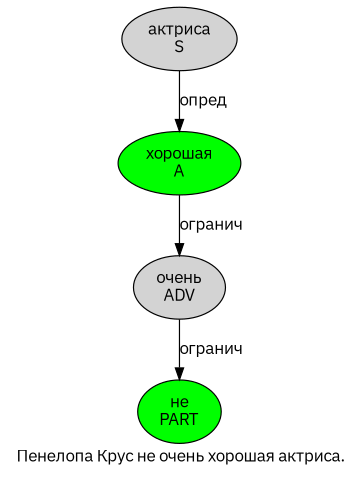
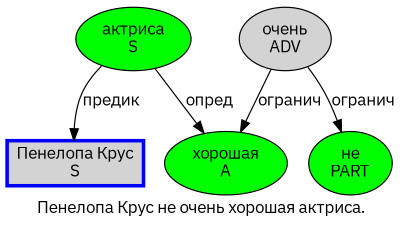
node "актриса S": fillcolor lightgray -> green
node "Пенелопа Крус S": added
edge "хорошая A" -> "очень ADV": reversed
